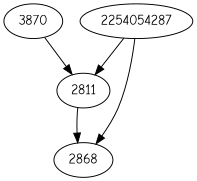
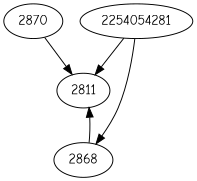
node "3870": label "3870" -> "2870"
node "2254054287": label "2254054287" -> "2254054281"
edge "2811" -> "2868": reversed
